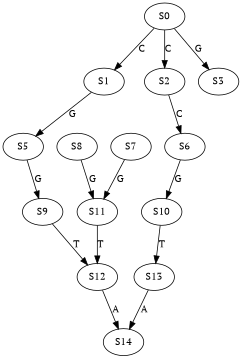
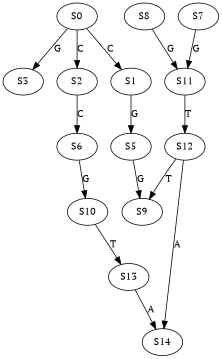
edge "S9" -> "S12": reversed
